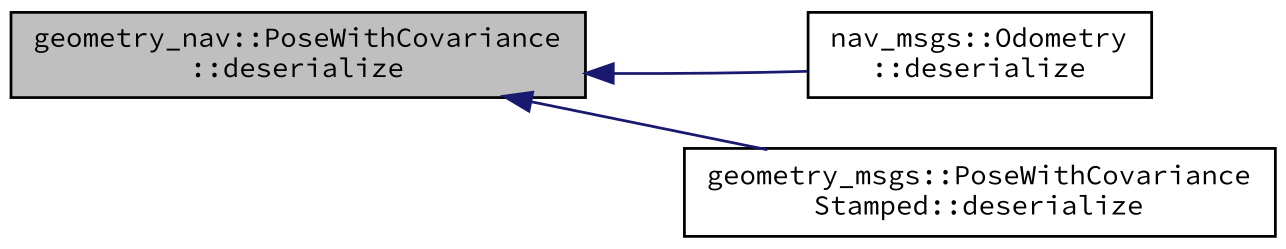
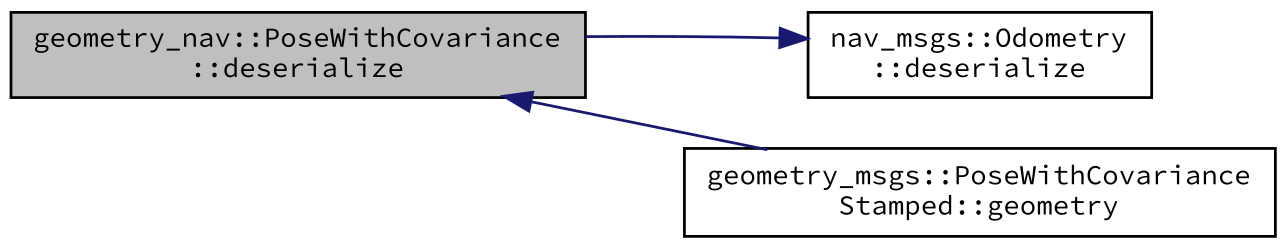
edge "nav_msgs::Odometry ::deserialize" -> "geometry_nav::PoseWithCovariance ::deserialize": reversed
node "geometry_msgs::PoseWithCovariance Stamped::deserialize": label "geometry_msgs::PoseWithCovariance Stamped::deserialize" -> "geometry_msgs::PoseWithCovariance Stamped::geometry"
